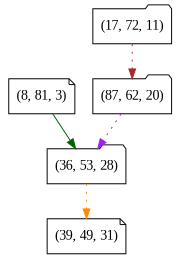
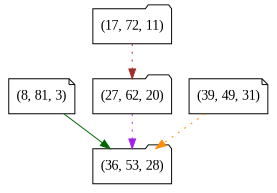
node "(87, 62, 20)": label "(87, 62, 20)" -> "(27, 62, 20)"
edge "(36, 53, 28)" -> "(39, 49, 31)": reversed
